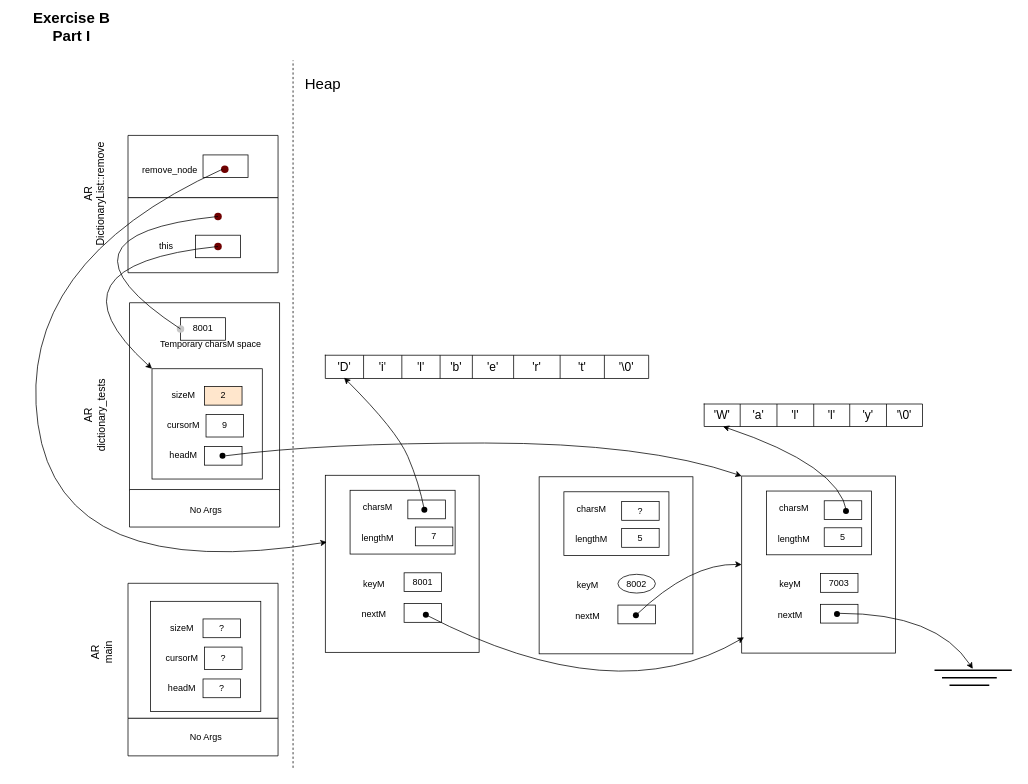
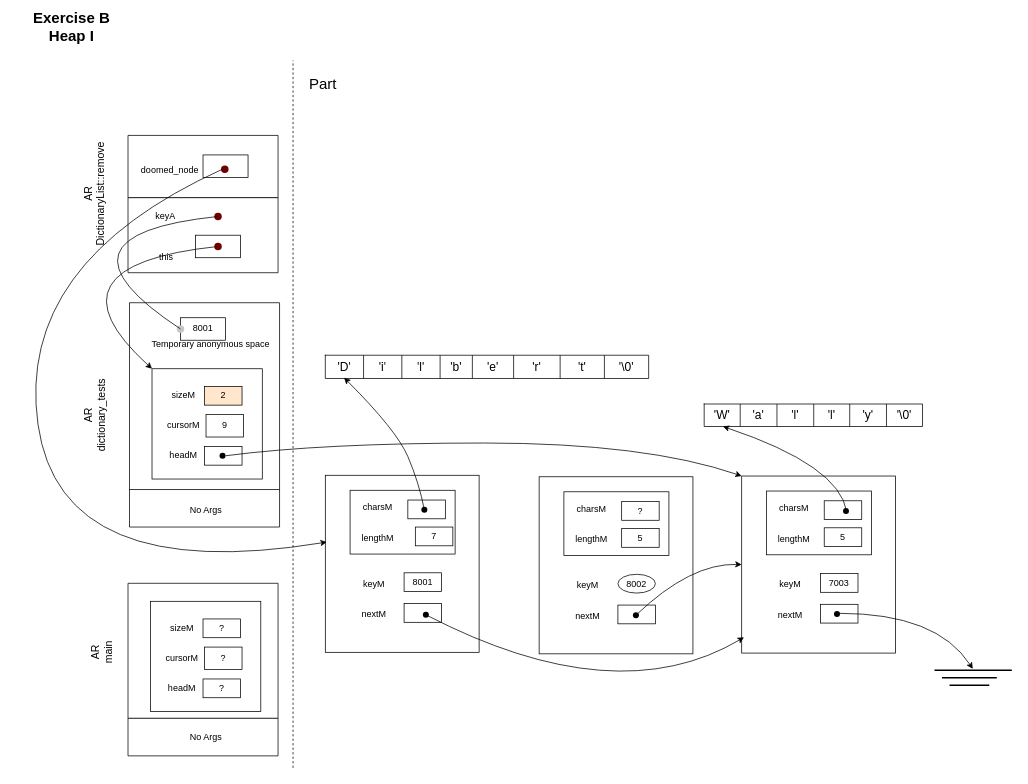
node "Exercise B Part I": label "Exercise B Part I" -> "Exercise B Heap I"
node "Heap": label "Heap" -> "Part"
node "remove_node": label "remove_node" -> "doomed_node"
node "keyA": added
node "this": moved (166, 246) -> (166, 258)
node "Temporary charsM space": label "Temporary charsM space" -> "Temporary anonymous space"
